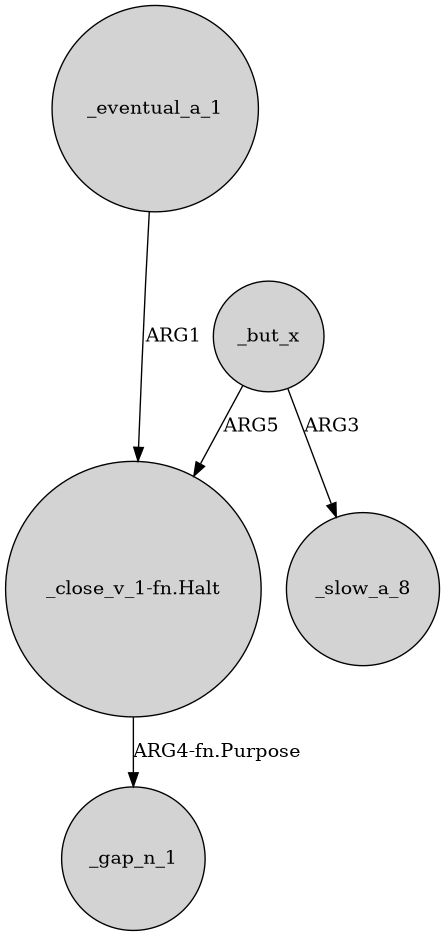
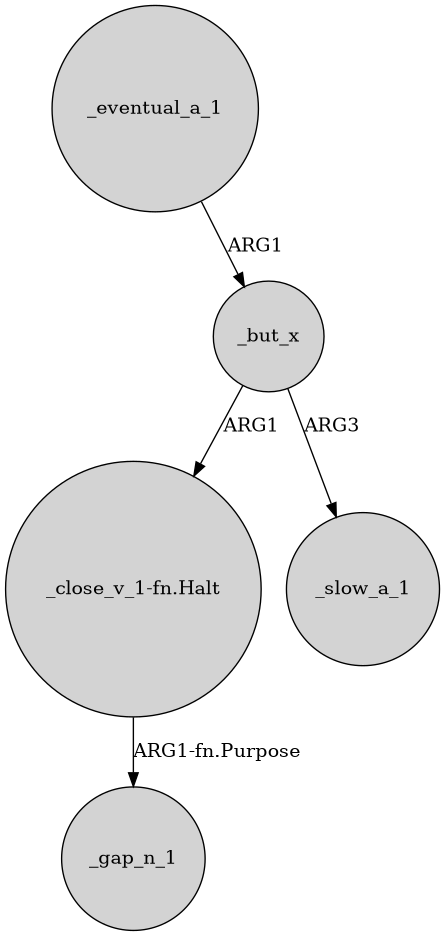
edge "_eventual_a_1" -> "_close_v_1-fn.Halt": now "_eventual_a_1" -> "_but_x"
edge "_but_x" -> "_close_v_1-fn.Halt": label "ARG5" -> "ARG1"
node "_slow_a_8": label "_slow_a_8" -> "_slow_a_1"
edge "_close_v_1-fn.Halt" -> "_gap_n_1": label "ARG4-fn.Purpose" -> "ARG1-fn.Purpose"
